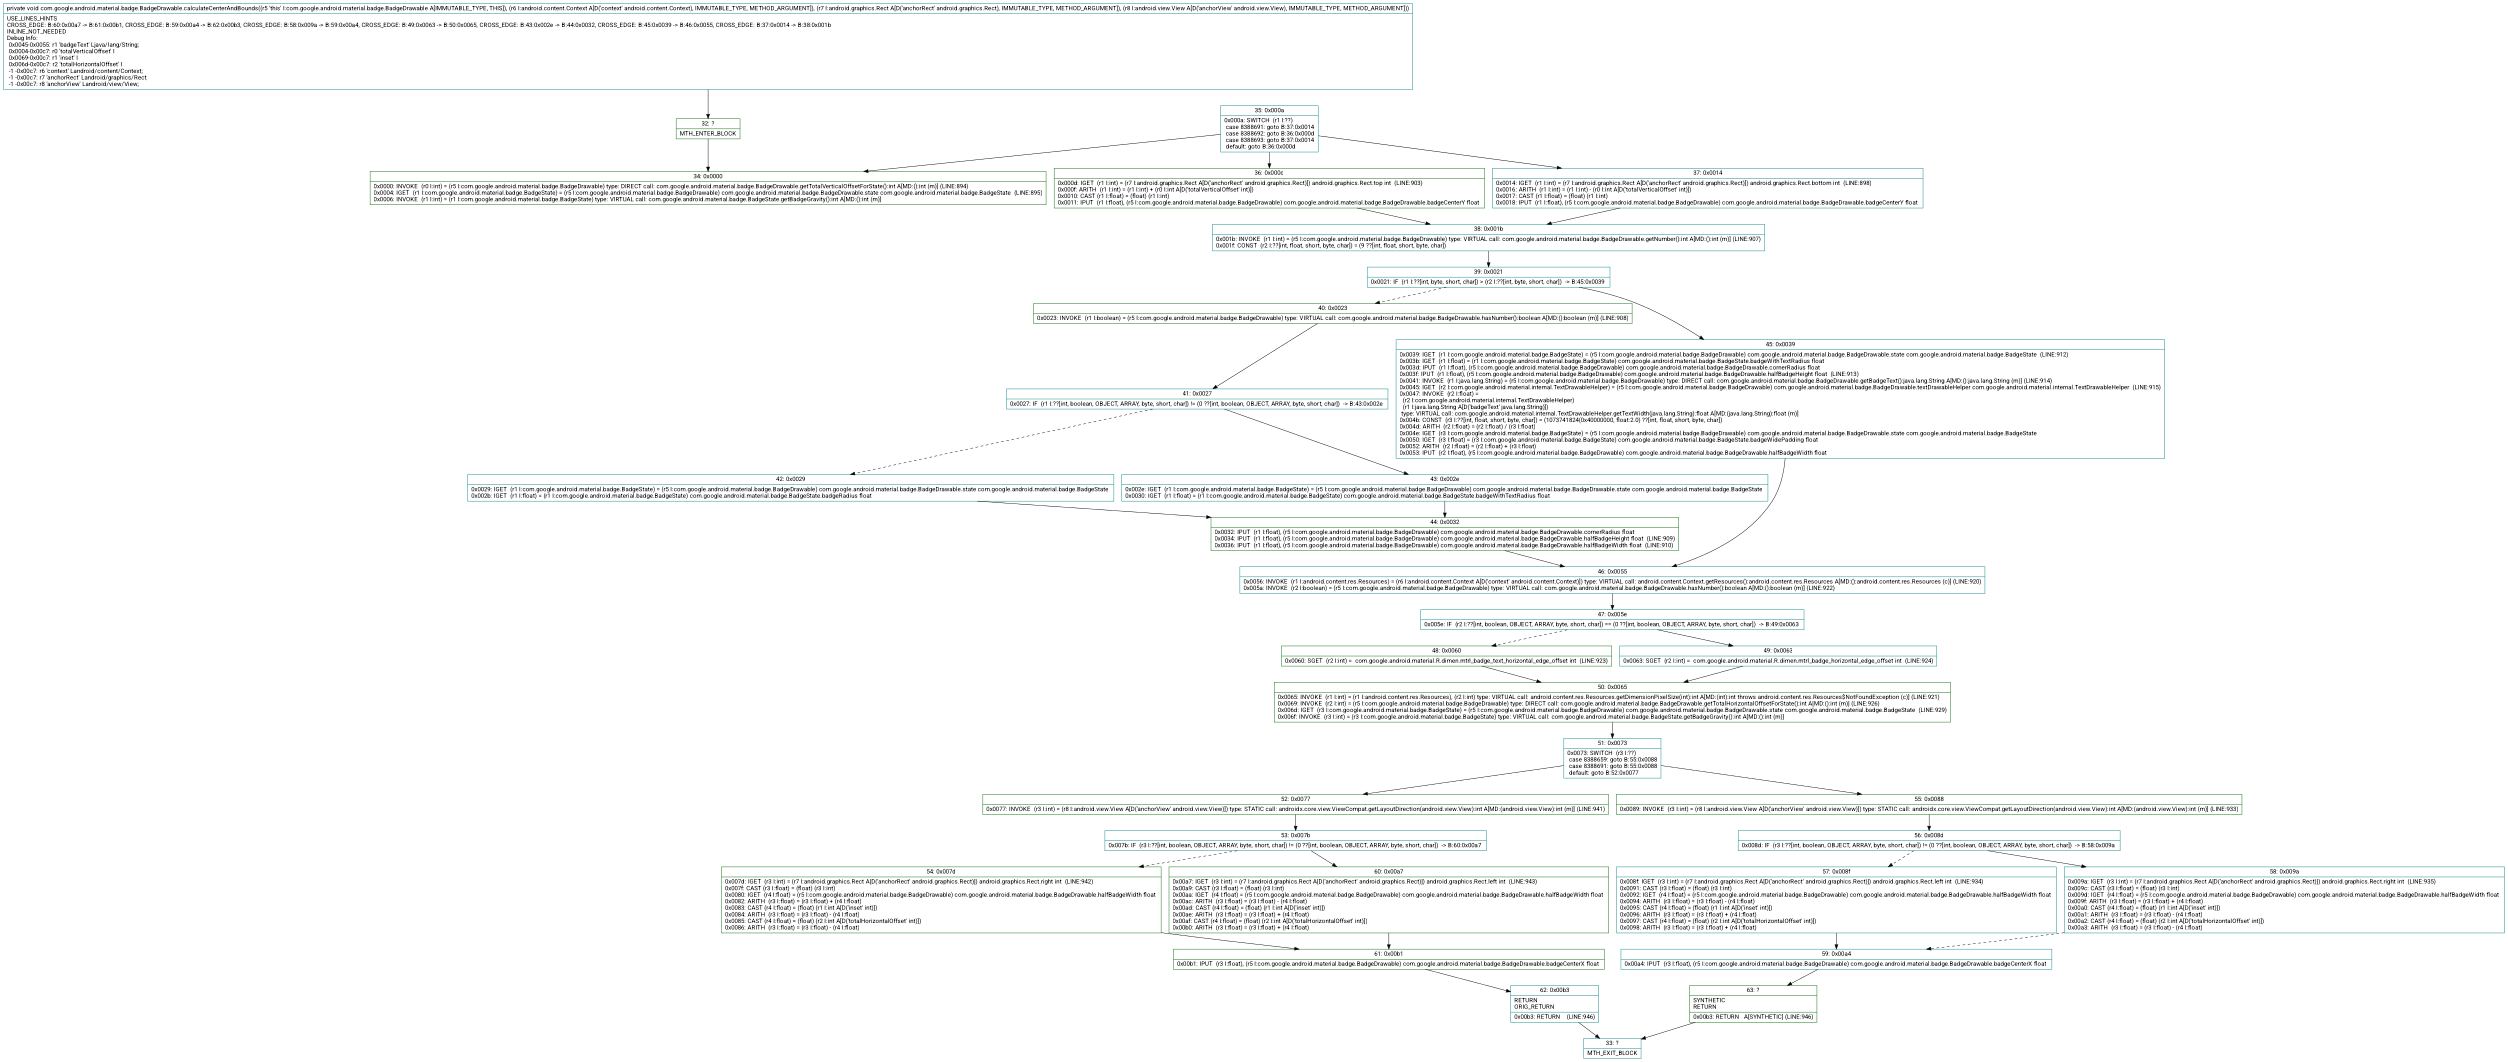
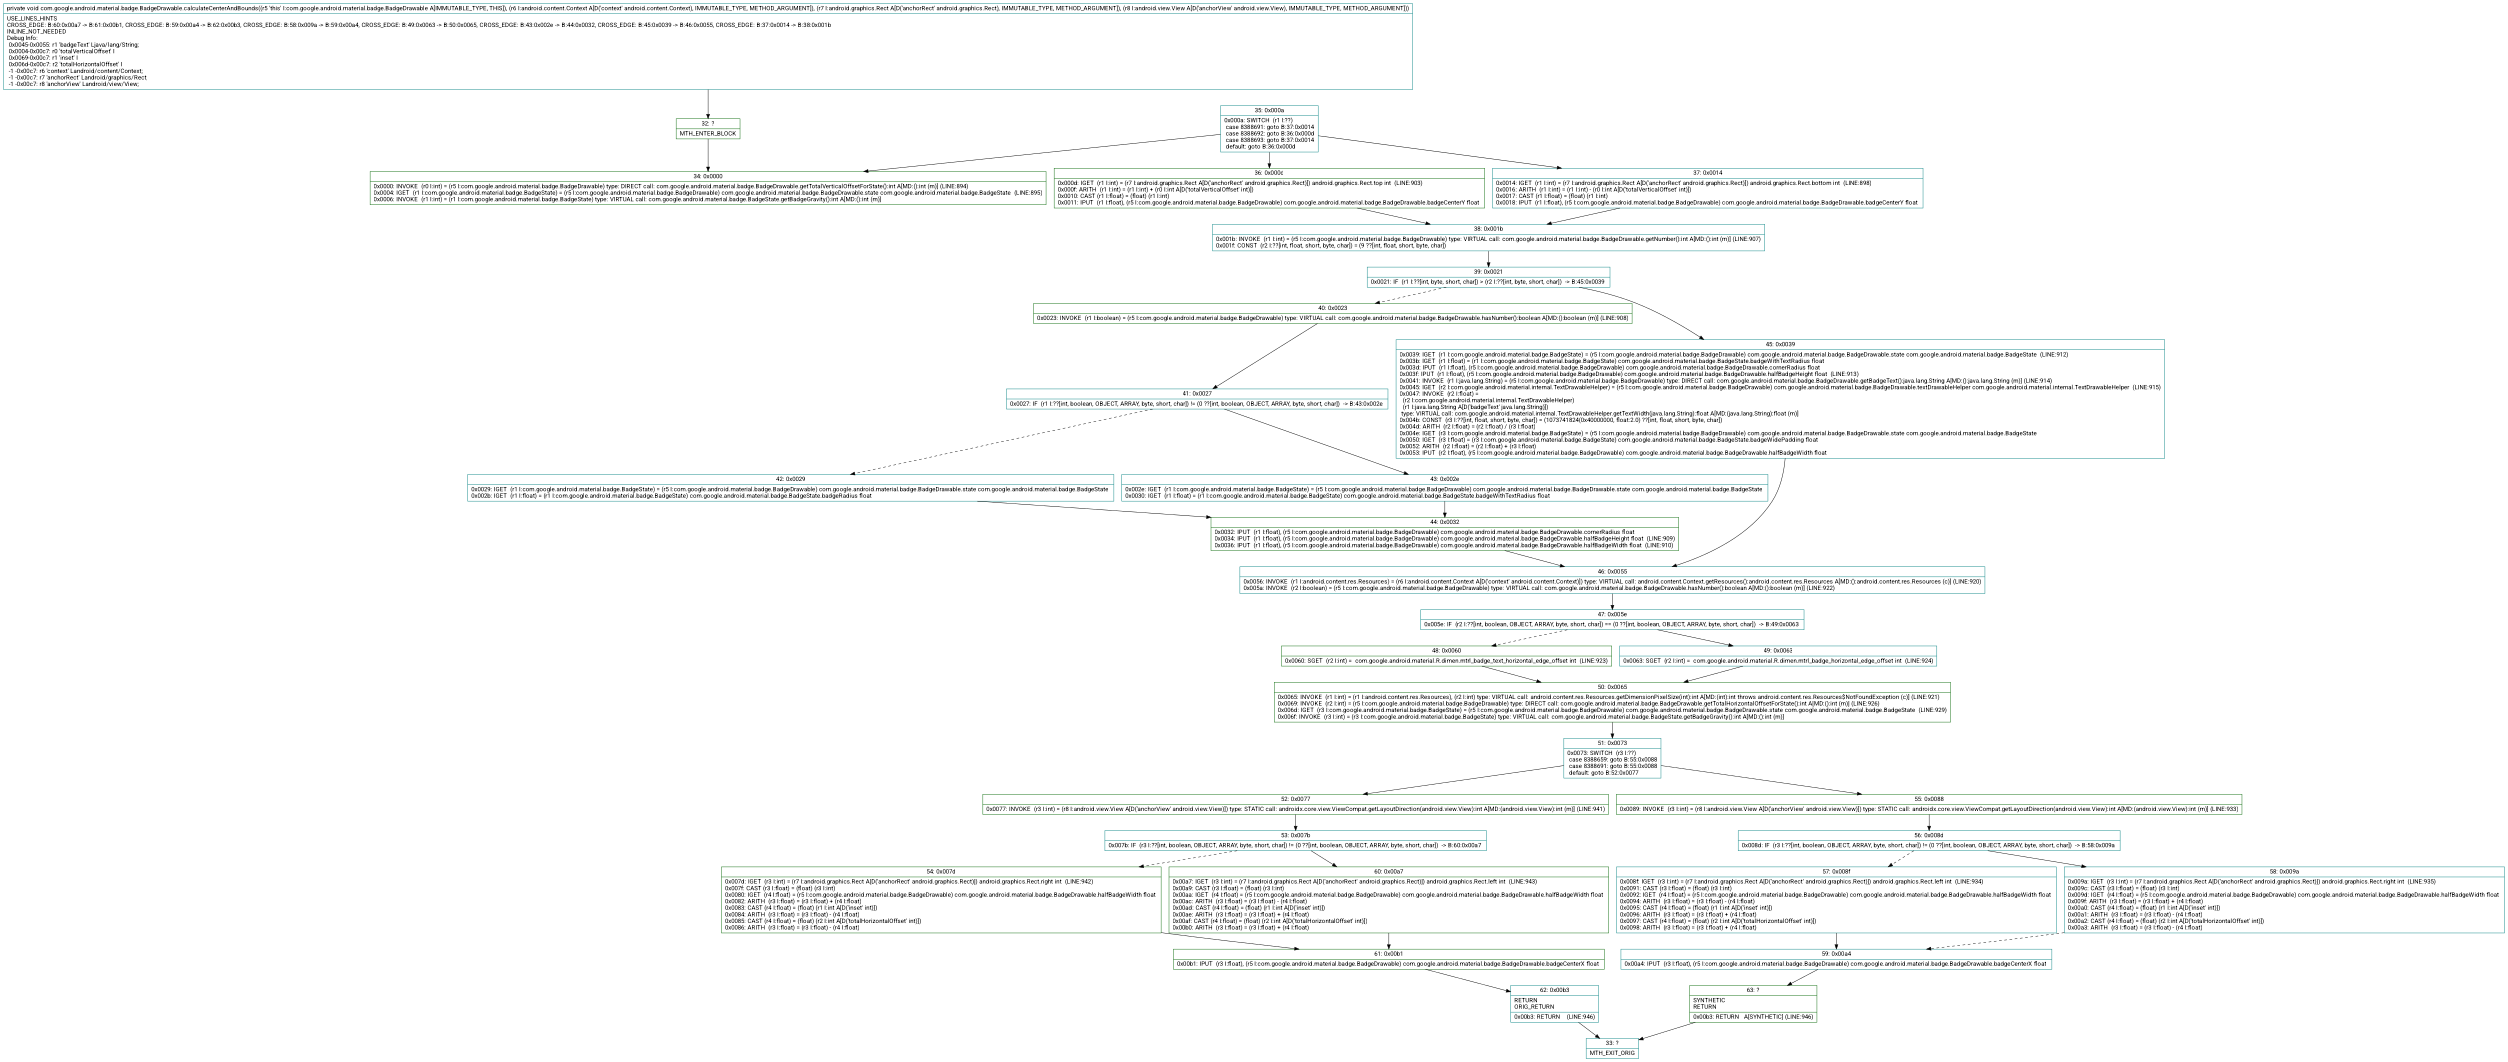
node "33: ?": text "MTH_EXIT_BLOCK" -> "MTH_EXIT_ORIG"
